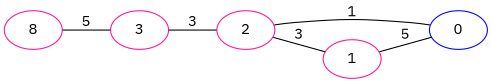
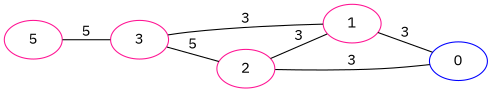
edge "2" -- "0": label "1" -> "3"
edge "3" -- "2": label "3" -> "5"
edge "1" -- "3": added, label "3"
node "8": label "8" -> "5"
edge "0" -- "1": label "5" -> "3"
